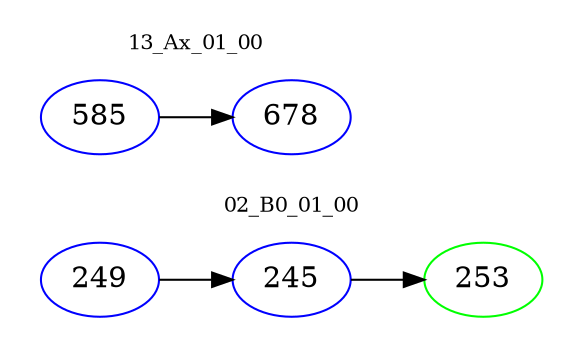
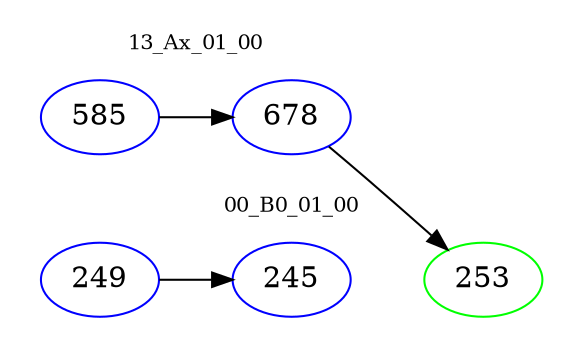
cluster "02_B0_01_00": label "02_B0_01_00" -> "00_B0_01_00"
edge "245" -> "253": now "678" -> "253"
